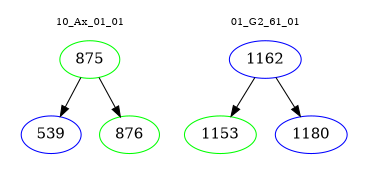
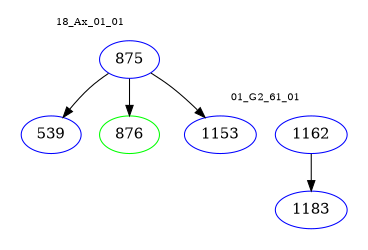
cluster "10_Ax_01_01": label "10_Ax_01_01" -> "18_Ax_01_01"
node "875": color green -> blue
edge "1162" -> "1153": now "875" -> "1153"
node "1153": color green -> blue
node "1180": label "1180" -> "1183"
